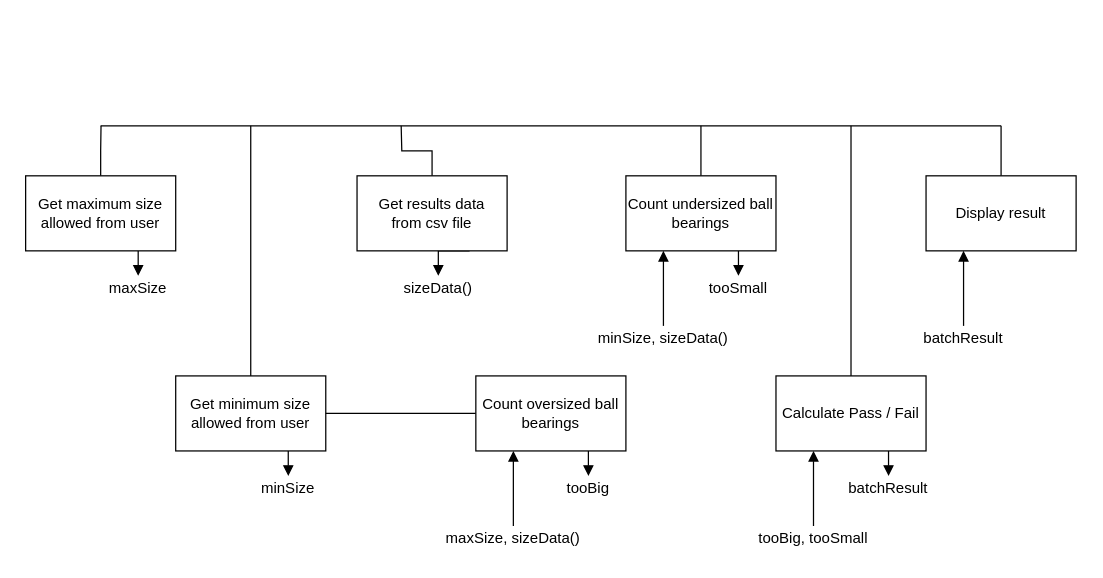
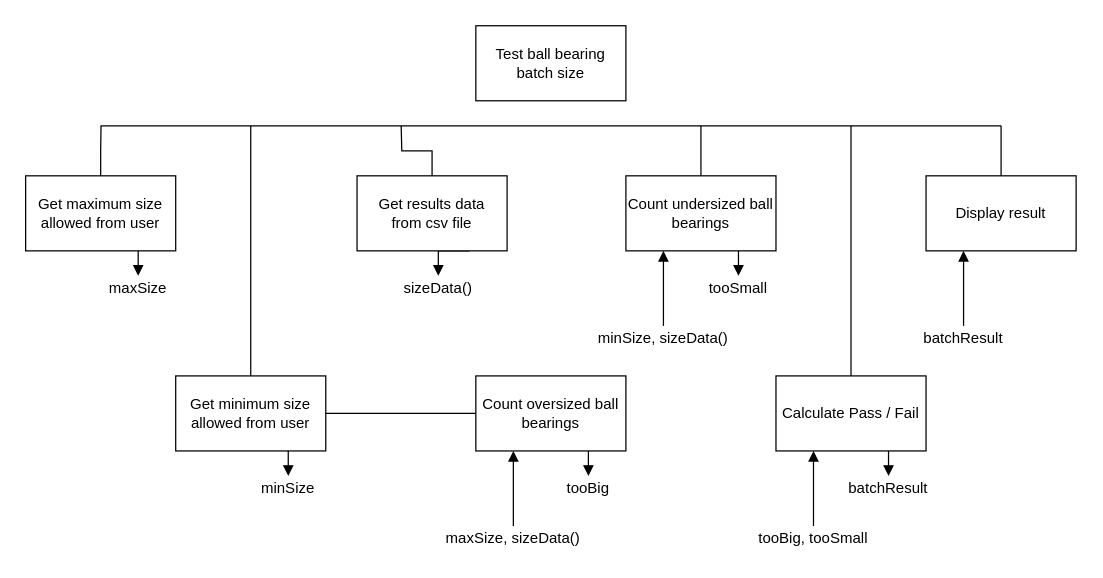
node "Test ball bearing batch size": added
